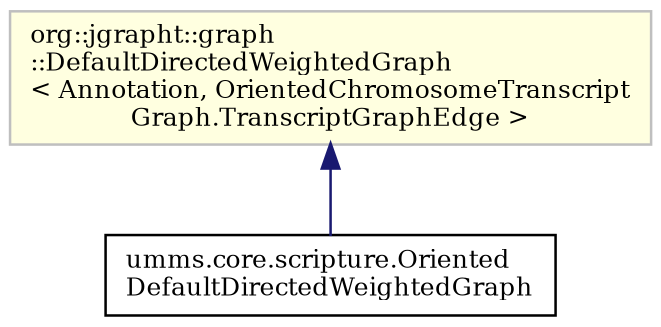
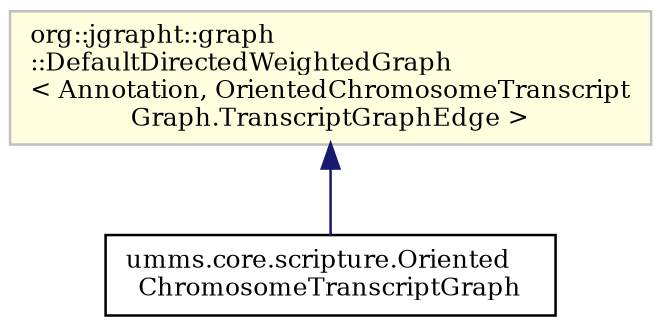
node "umms.core.scripture.Oriented DefaultDirectedWeightedGraph": label "umms.core.scripture.Oriented DefaultDirectedWeightedGraph" -> "umms.core.scripture.Oriented ChromosomeTranscriptGraph"
